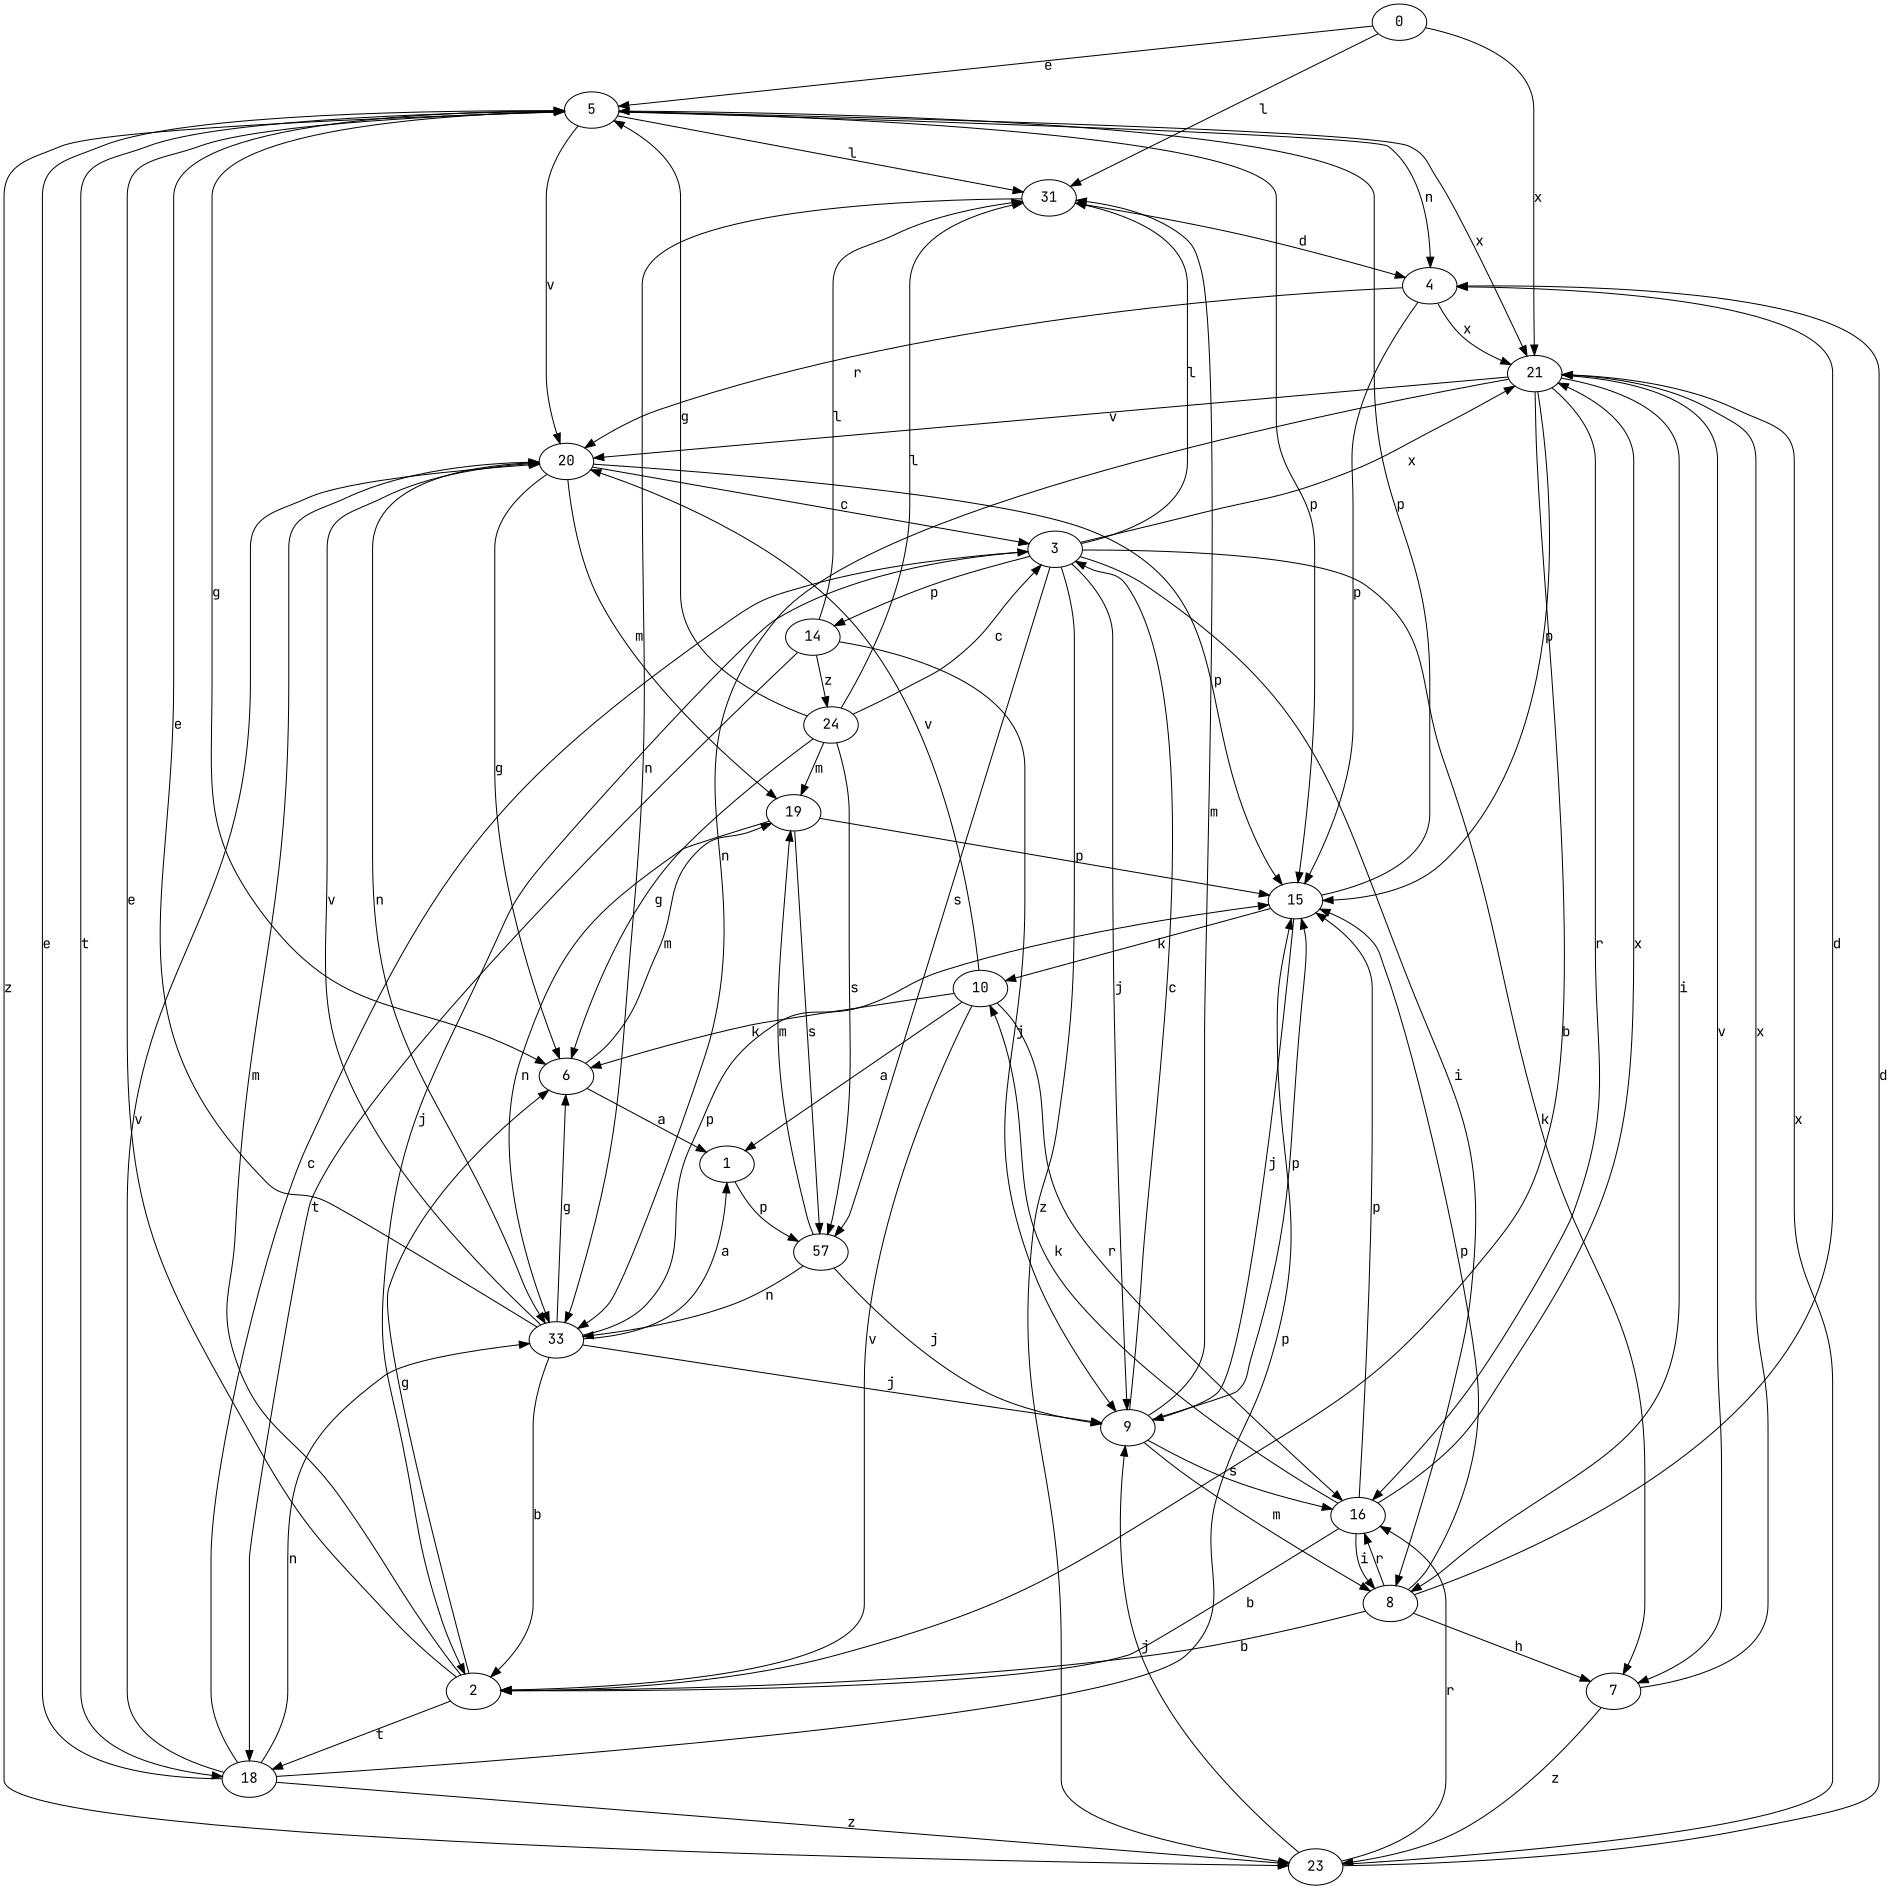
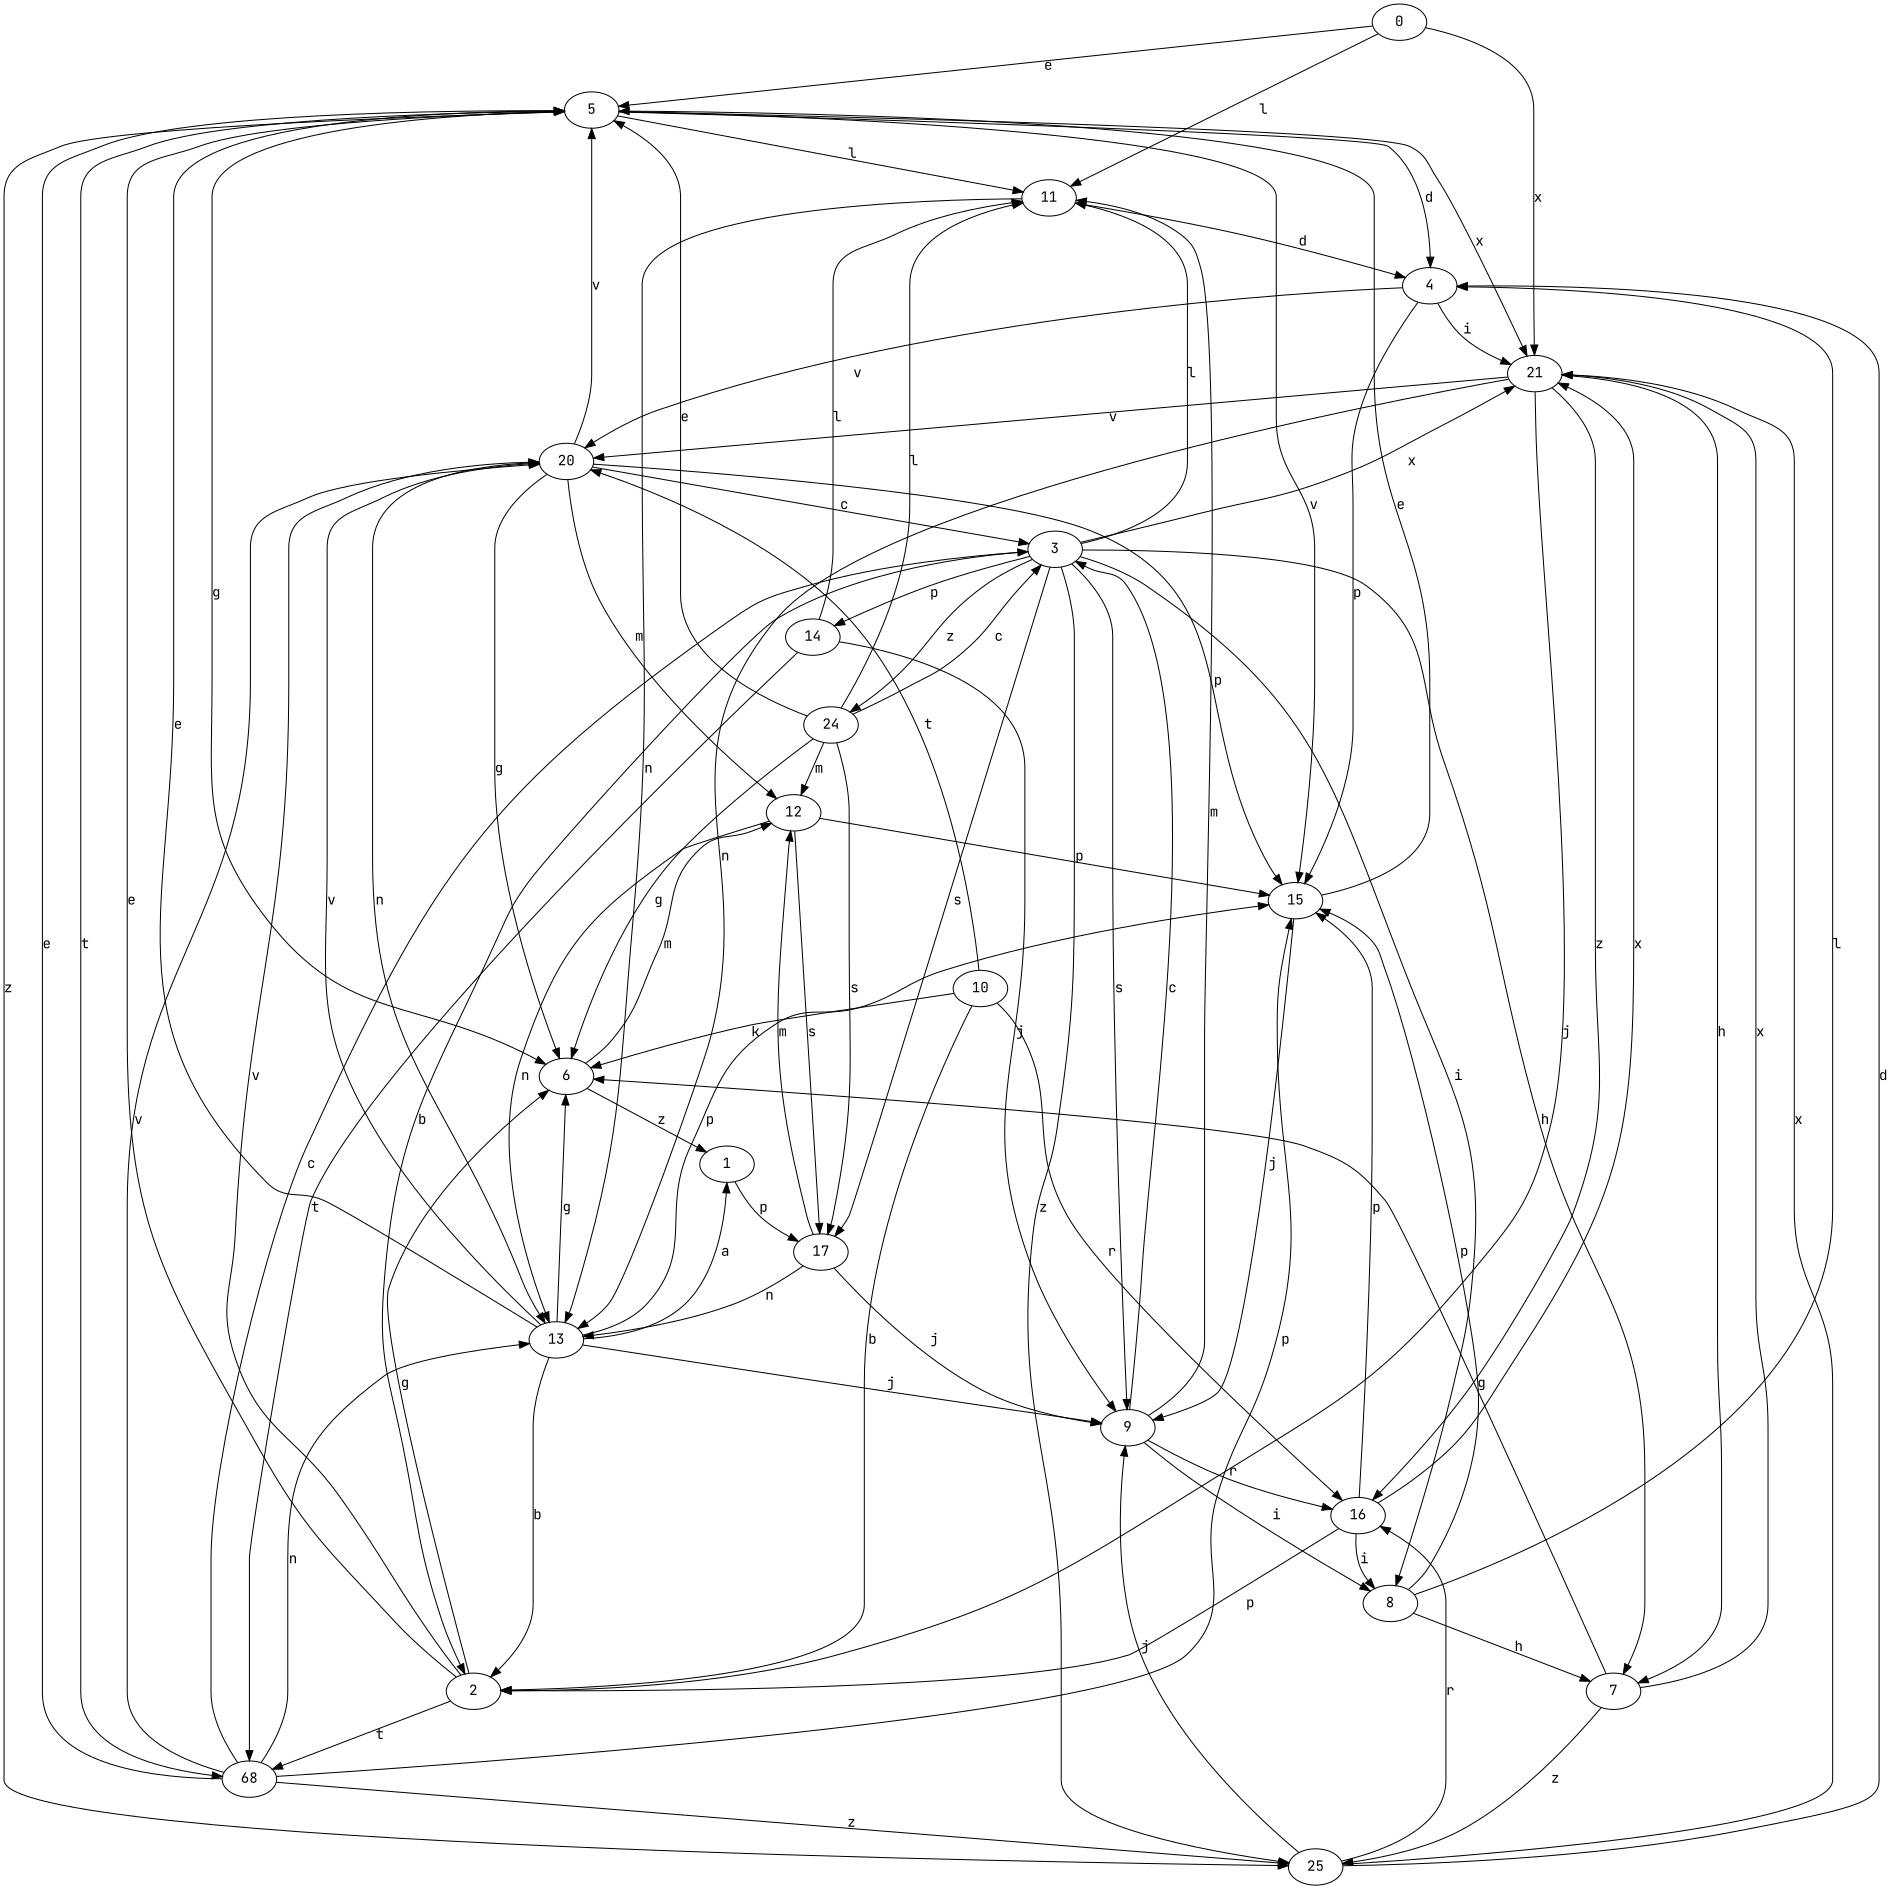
node "31": label "31" -> "11"
edge "5" -> "4": label "n" -> "d"
edge "5" -> "20": reversed
edge "4" -> "21": label "x" -> "i"
edge "4" -> "20": label "r" -> "v"
edge "24" -> "5": label "g" -> "e"
edge "5" -> "15": label "p" -> "v"
edge "15" -> "5": label "p" -> "e"
edge "14" -> "24": now "3" -> "24"
edge "21" -> "15": removed, label "p"
edge "10" -> "20": label "v" -> "t"
node "19": label "19" -> "12"
edge "15" -> "10": removed, label "k"
edge "21" -> "16": label "r" -> "z"
edge "8" -> "4": label "d" -> "l"
edge "3" -> "9": label "j" -> "s"
edge "21" -> "8": removed, label "i"
edge "21" -> "2": label "b" -> "j"
edge "21" -> "7": label "v" -> "h"
edge "10" -> "1": removed, label "a"
edge "2" -> "20": label "m" -> "v"
edge "3" -> "2": label "j" -> "b"
edge "6" -> "1": label "a" -> "z"
edge "3" -> "7": label "k" -> "h"
edge "7" -> "6": added, label "g"
edge "9" -> "15": removed, label "p"
node "57": label "57" -> "17"
edge "16" -> "10": removed, label "k"
node "33": label "33" -> "13"
edge "10" -> "2": label "v" -> "b"
edge "9" -> "16": label "s" -> "r"
edge "9" -> "8": label "m" -> "i"
edge "8" -> "16": removed, label "r"
edge "16" -> "2": label "b" -> "p"
edge "8" -> "2": removed, label "b"
node "18": label "18" -> "68"
node "23": label "23" -> "25"
